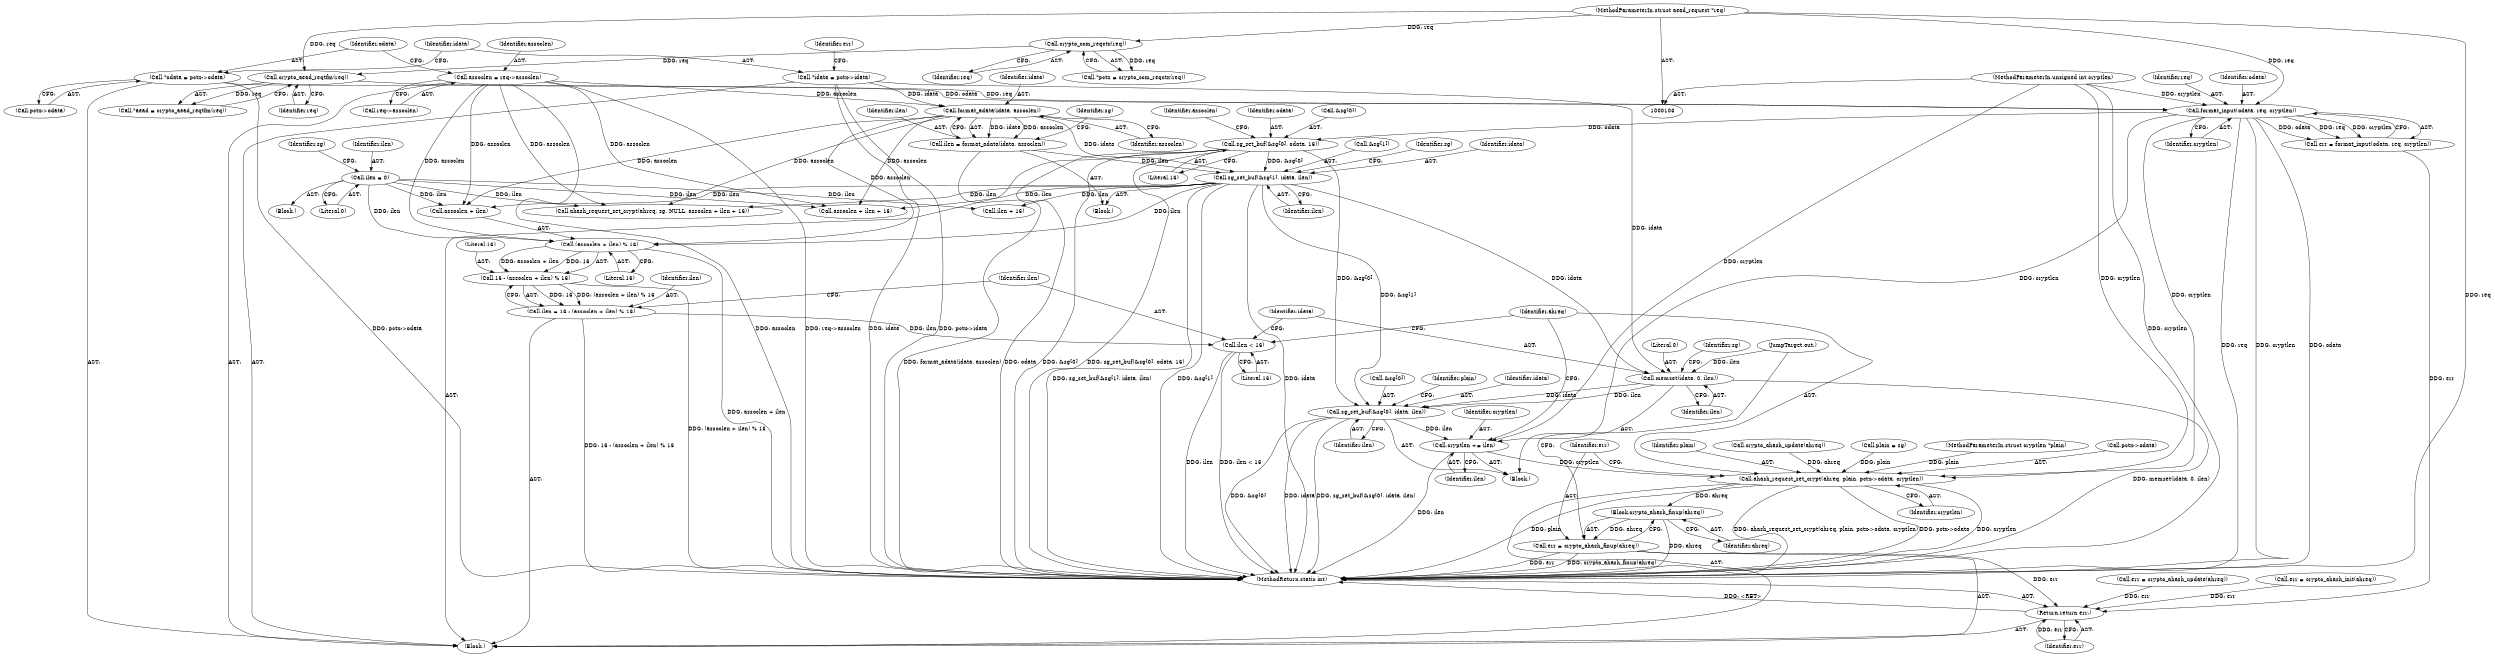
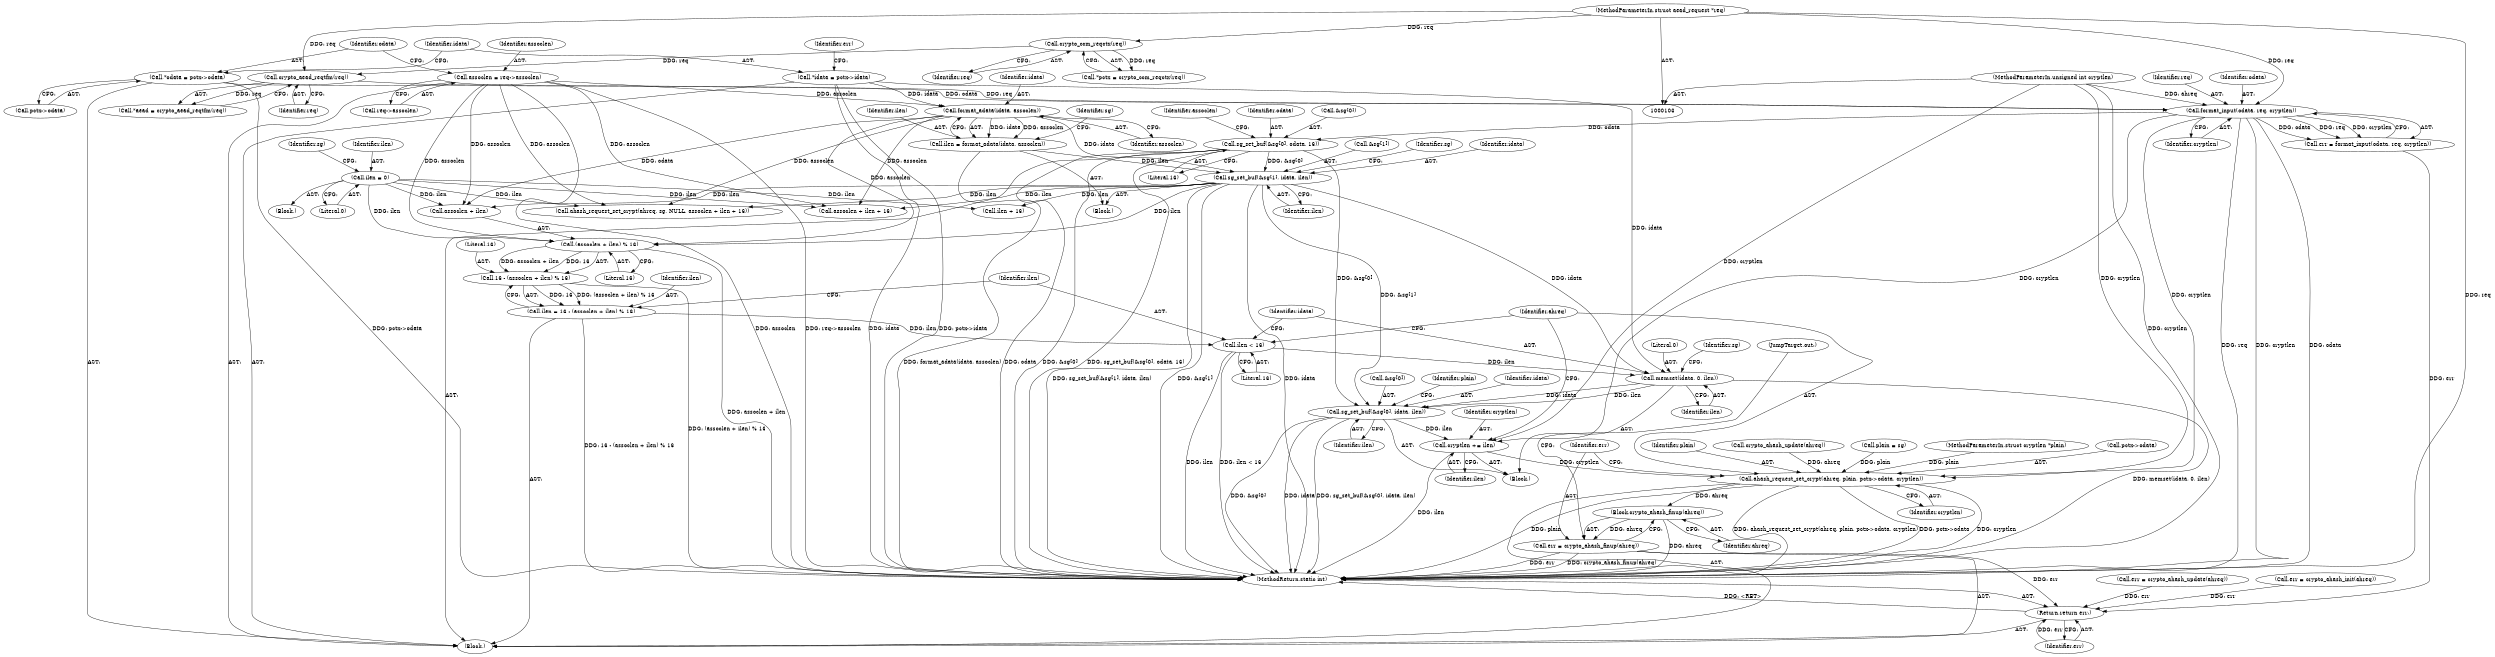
edge "(MethodParameterIn,unsigned int cryptlen)" -> "(Call,format_input(odata, req, cryptlen))": label "DDG: cryptlen" -> "DDG: ahreq"
edge "(Call,format_adata(idata, assoclen))" -> "(Call,assoclen + ilen)": label "DDG: assoclen" -> "DDG: odata"
edge "(JumpTarget,out:)" -> "(Call,memset(idata, 0, ilen))": now "(Call,ilen < 16)" -> "(Call,memset(idata, 0, ilen))"
